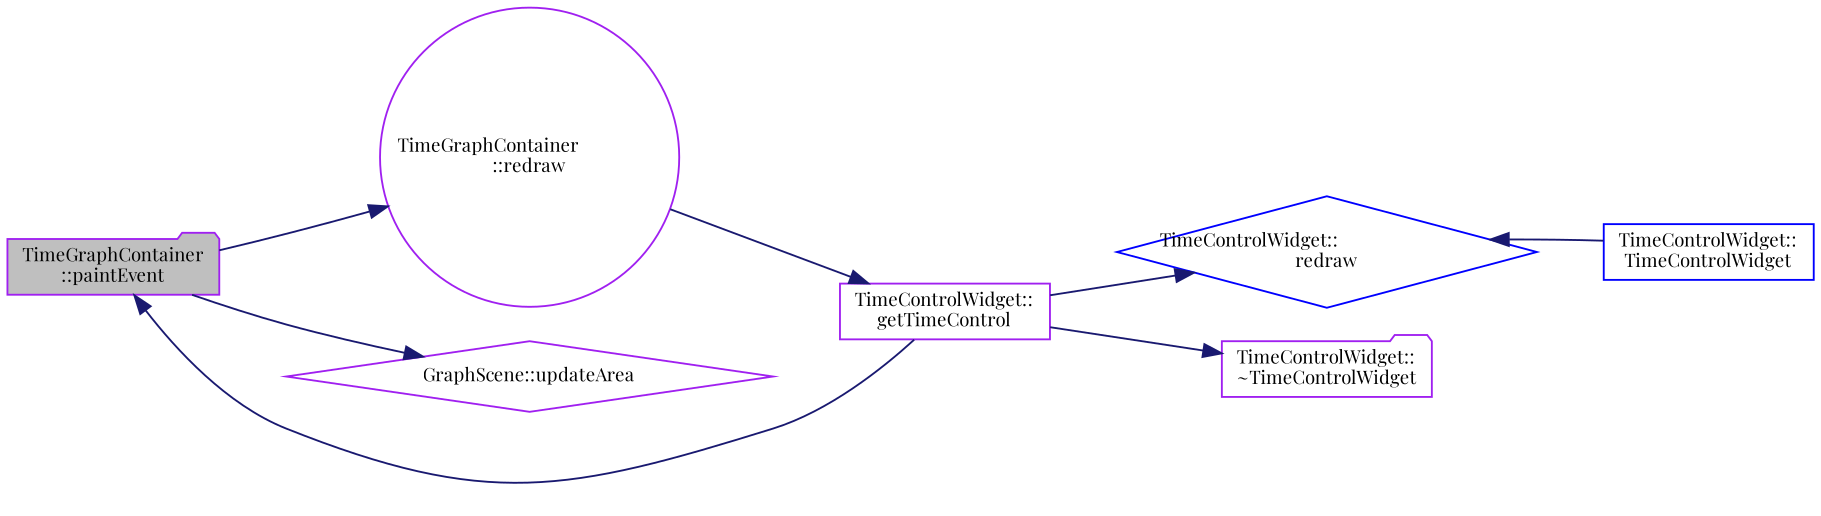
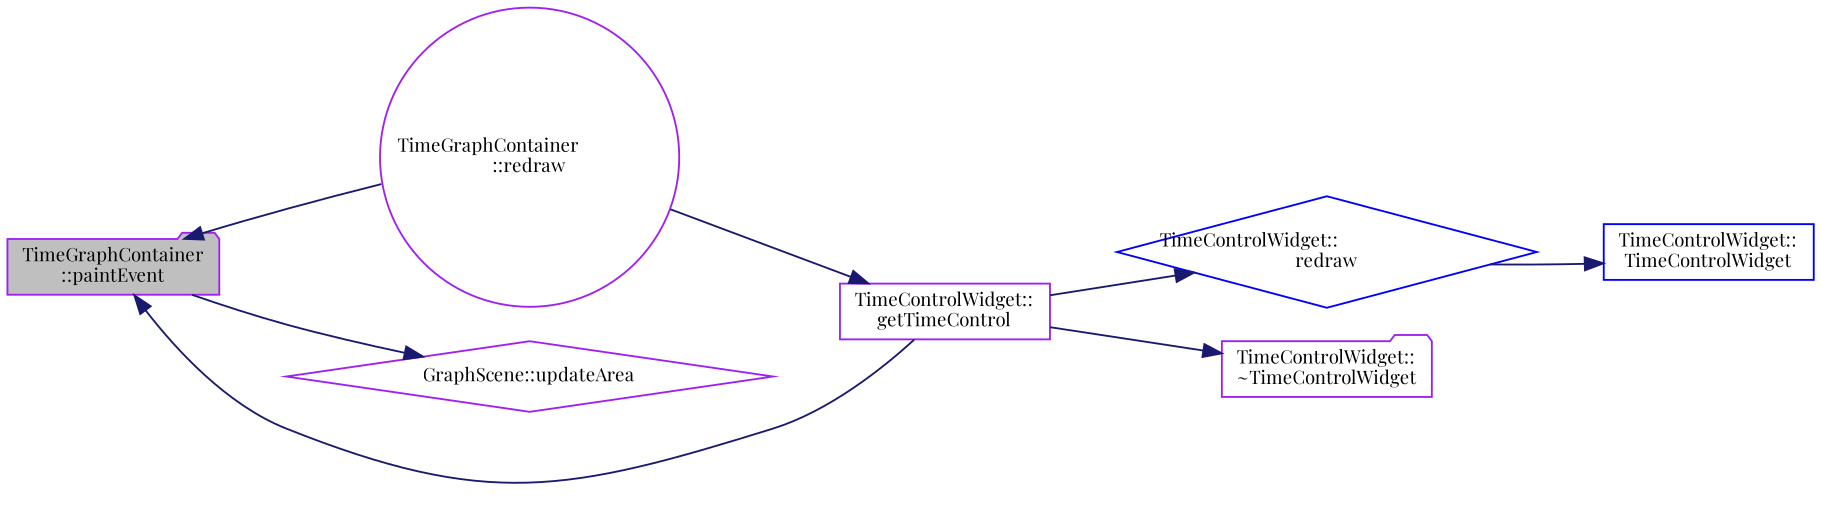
edge "TimeGraphContainer ::paintEvent" -> "TimeGraphContainer ::redraw": reversed
edge "TimeControlWidget:: TimeControlWidget" -> "TimeControlWidget:: redraw": reversed
